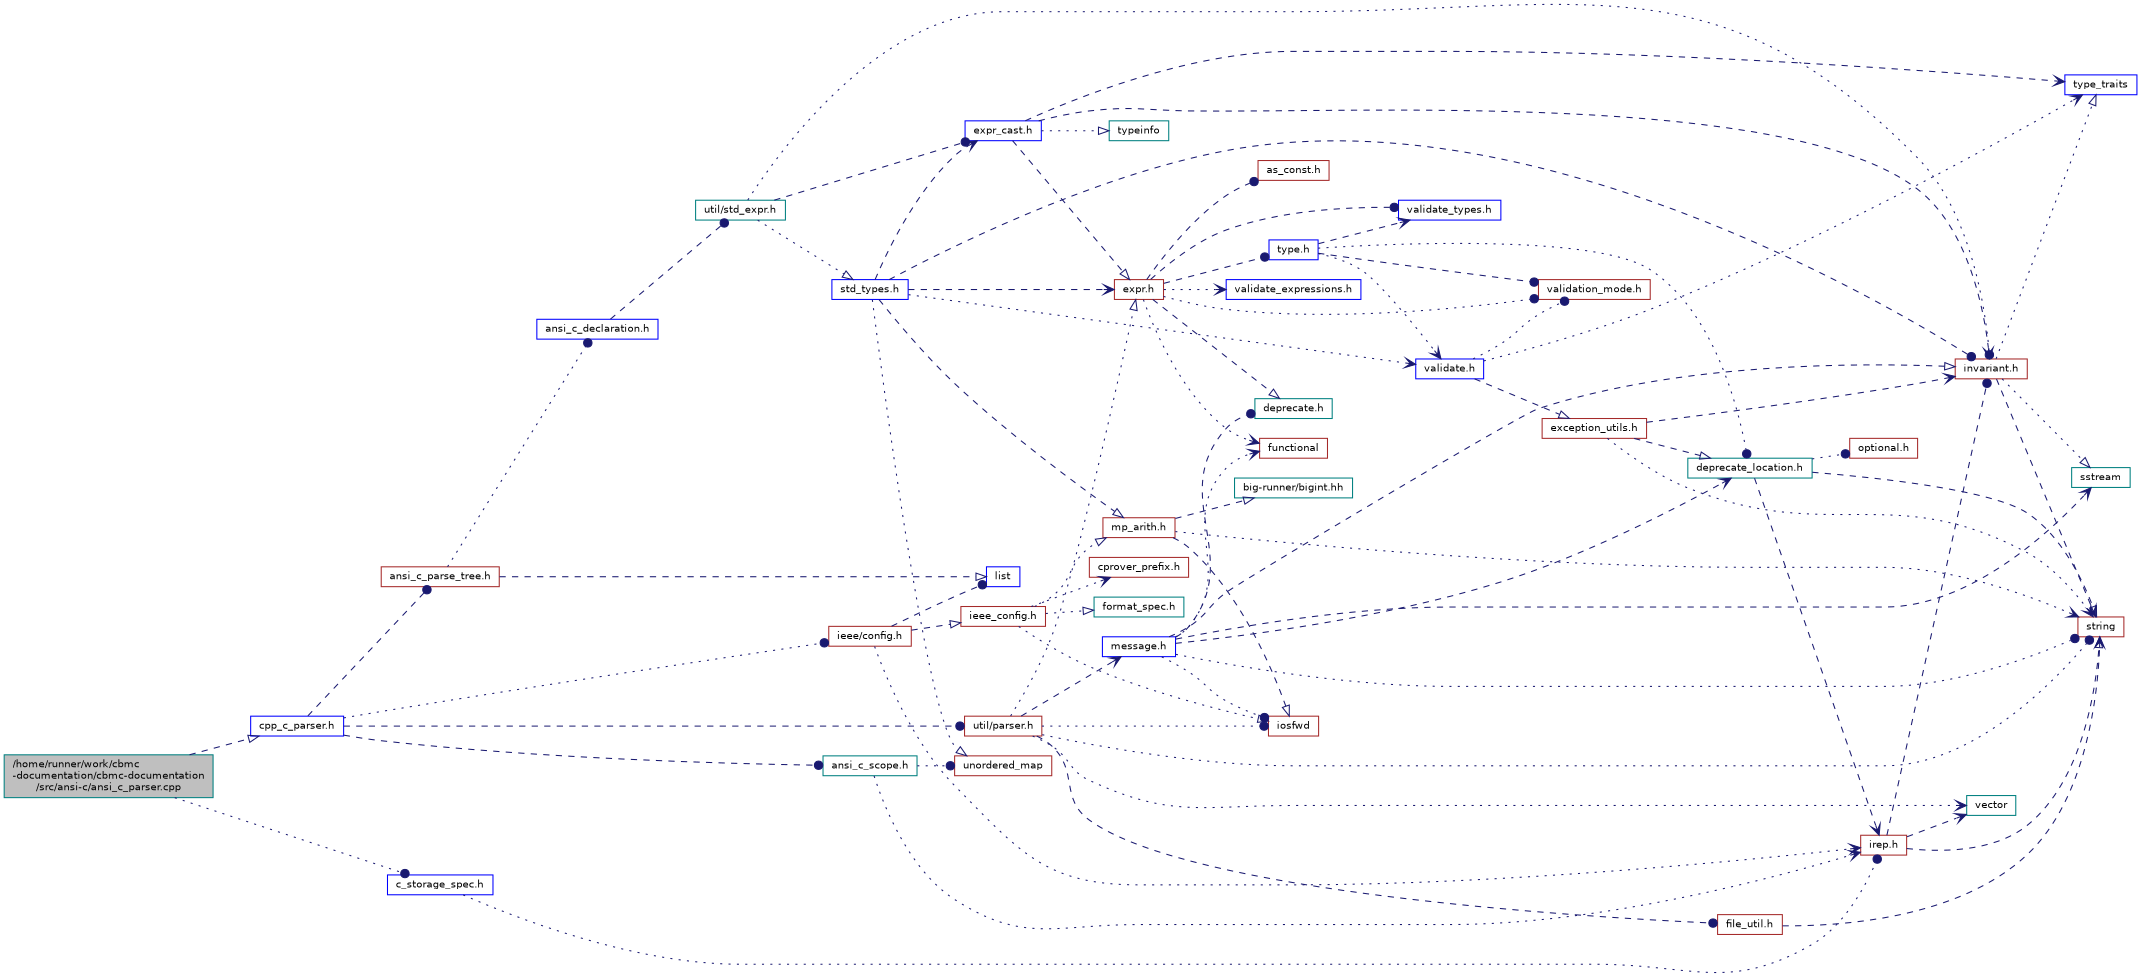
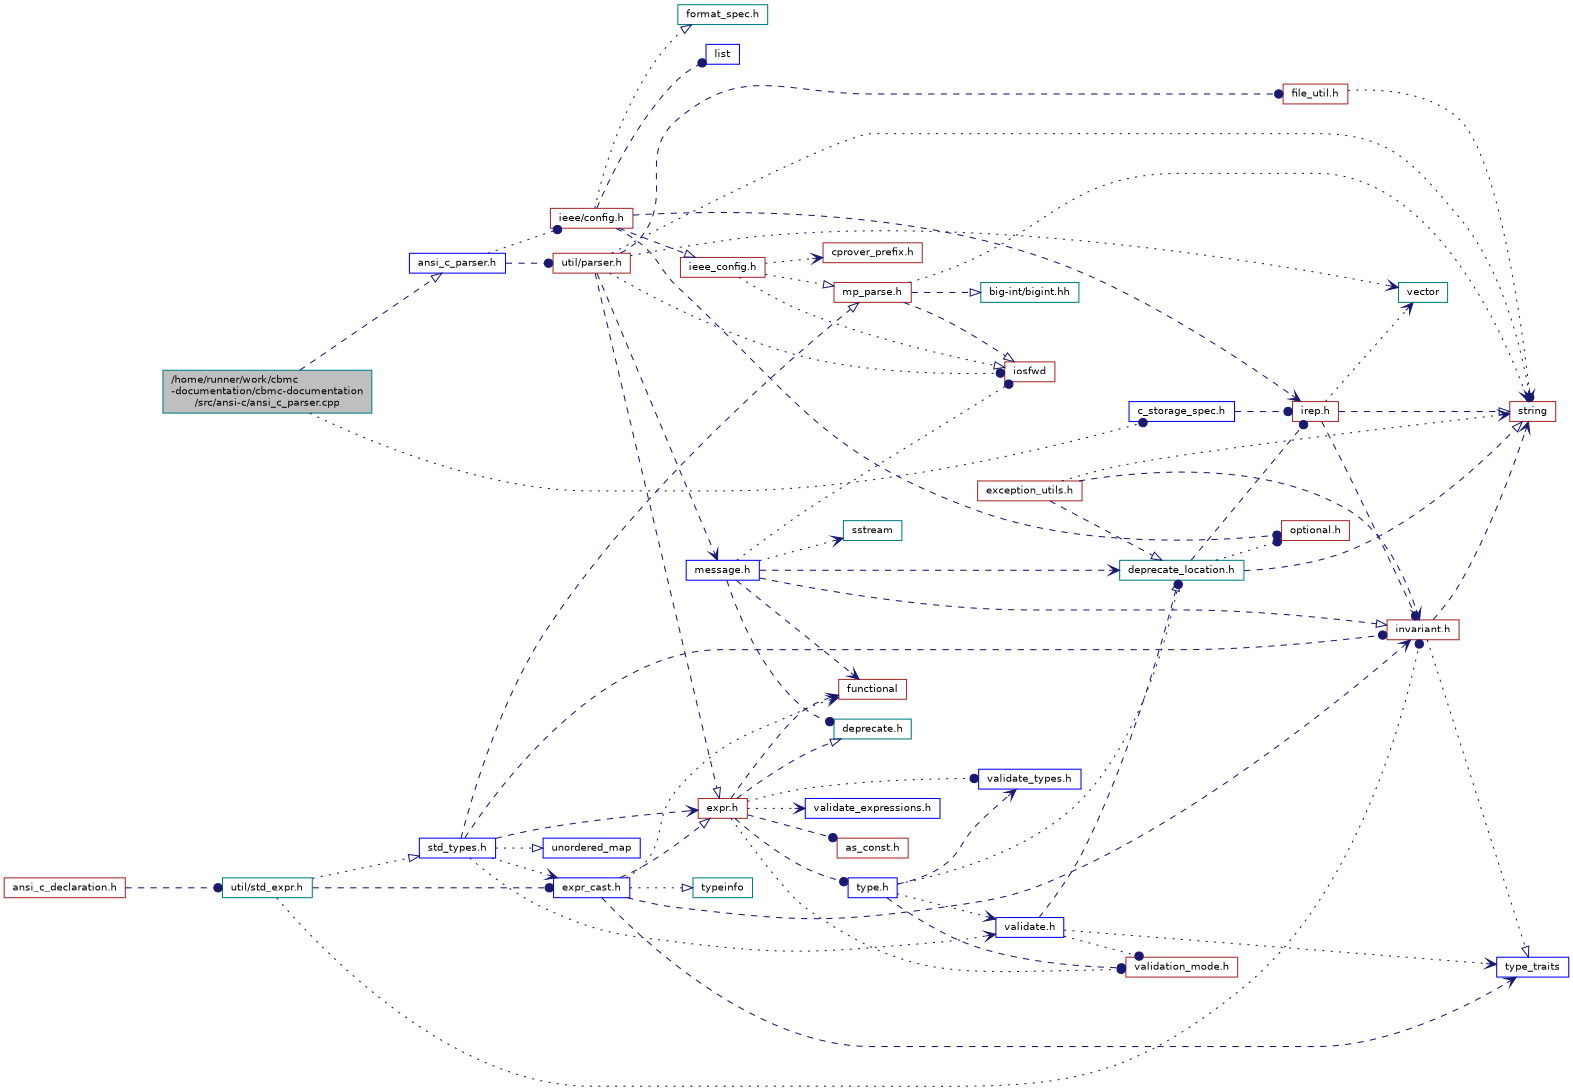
edge "std_types.h" -> "expr_cast.h": style dashed -> dotted
edge "expr.h" -> "validate_types.h": style dashed -> dotted
node "ansi_c_declaration.h": color blue -> brown
edge "expr.h" -> "functional": style dotted -> dashed
edge "validate.h" -> "exception_utils.h": now "validate.h" -> "deprecate_location.h"
edge "invariant.h" -> "sstream": removed
edge "ieee/config.h" -> "optional.h": added
node "big-runner/bigint.hh": label "big-runner/bigint.hh" -> "big-int/bigint.hh"
edge "message.h" -> "functional": style dotted -> dashed
edge "util/parser.h" -> "expr.h": style dotted -> dashed
node "mp_arith.h": label "mp_arith.h" -> "mp_parse.h"
node "ansi_c_parse_tree.h": removed
edge "message.h" -> "sstream": style dashed -> dotted
edge "ieee_config.h" -> "format_spec.h": now "ieee/config.h" -> "format_spec.h"
edge "deprecate_location.h" -> "irep.h": arrowhead vee -> dot
edge "message.h" -> "string": removed
node "cpp_c_parser.h": label "cpp_c_parser.h" -> "ansi_c_parser.h"
edge "expr_cast.h" -> "functional": added
node "ansi_c_scope.h": removed
node "unordered_map": color brown -> blue
edge "irep.h" -> "vector": style dashed -> dotted
edge "file_util.h" -> "string": style dashed -> dotted
edge "ieee/config.h" -> "irep.h": style dotted -> dashed
edge "c_storage_spec.h" -> "irep.h": style dotted -> dashed
